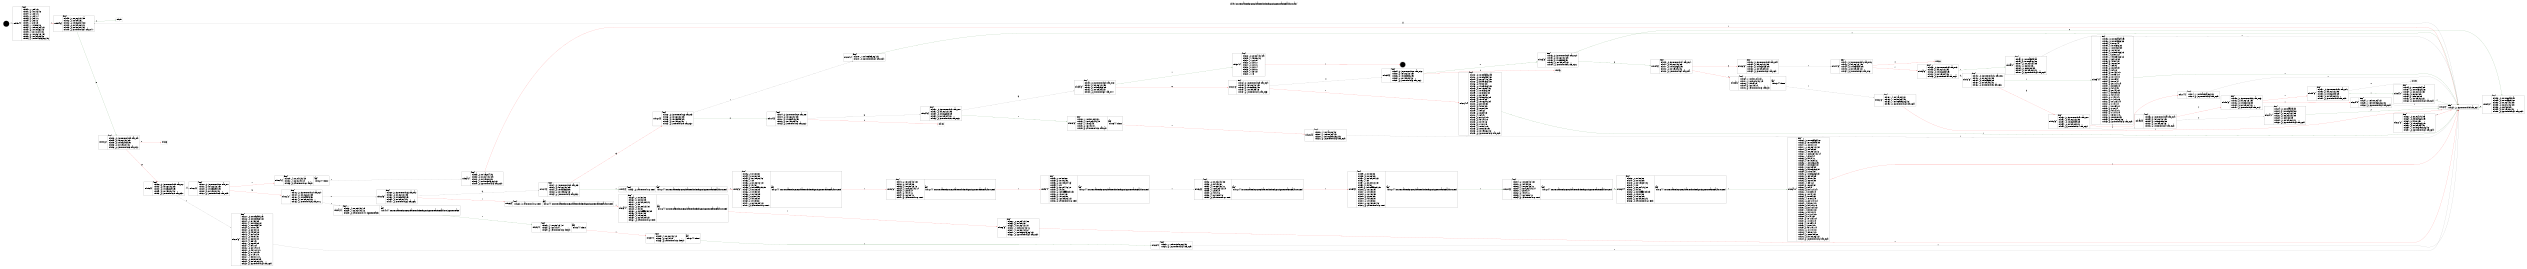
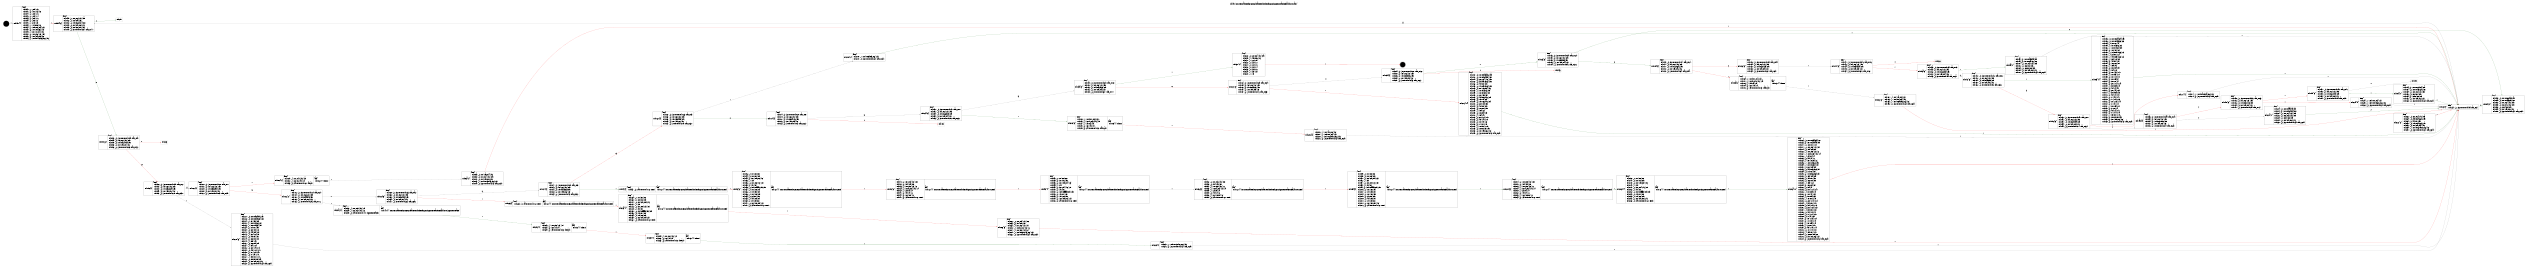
edge "0x401e98 [27]" -> "0x40246d [5]": reversed
